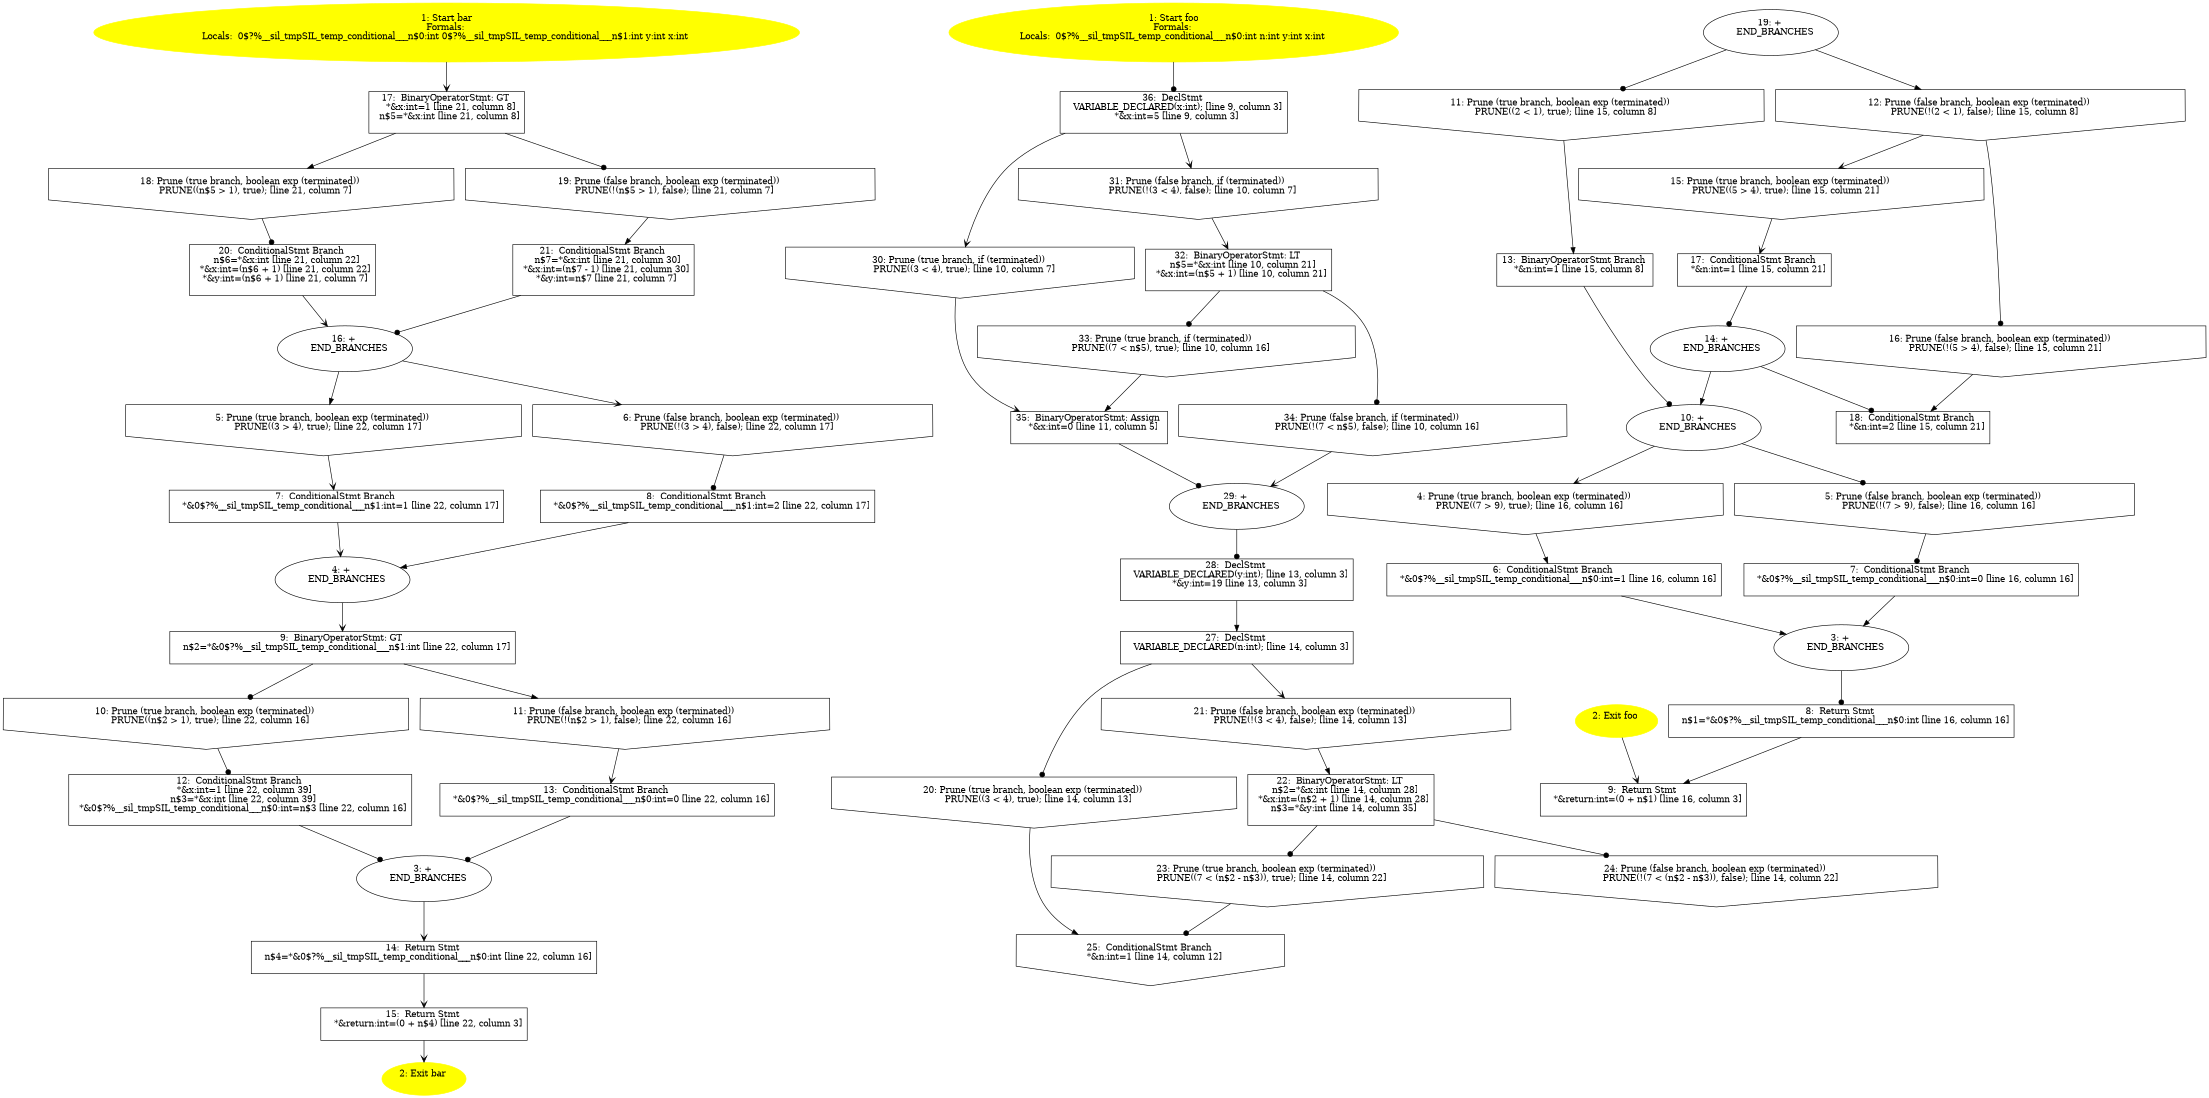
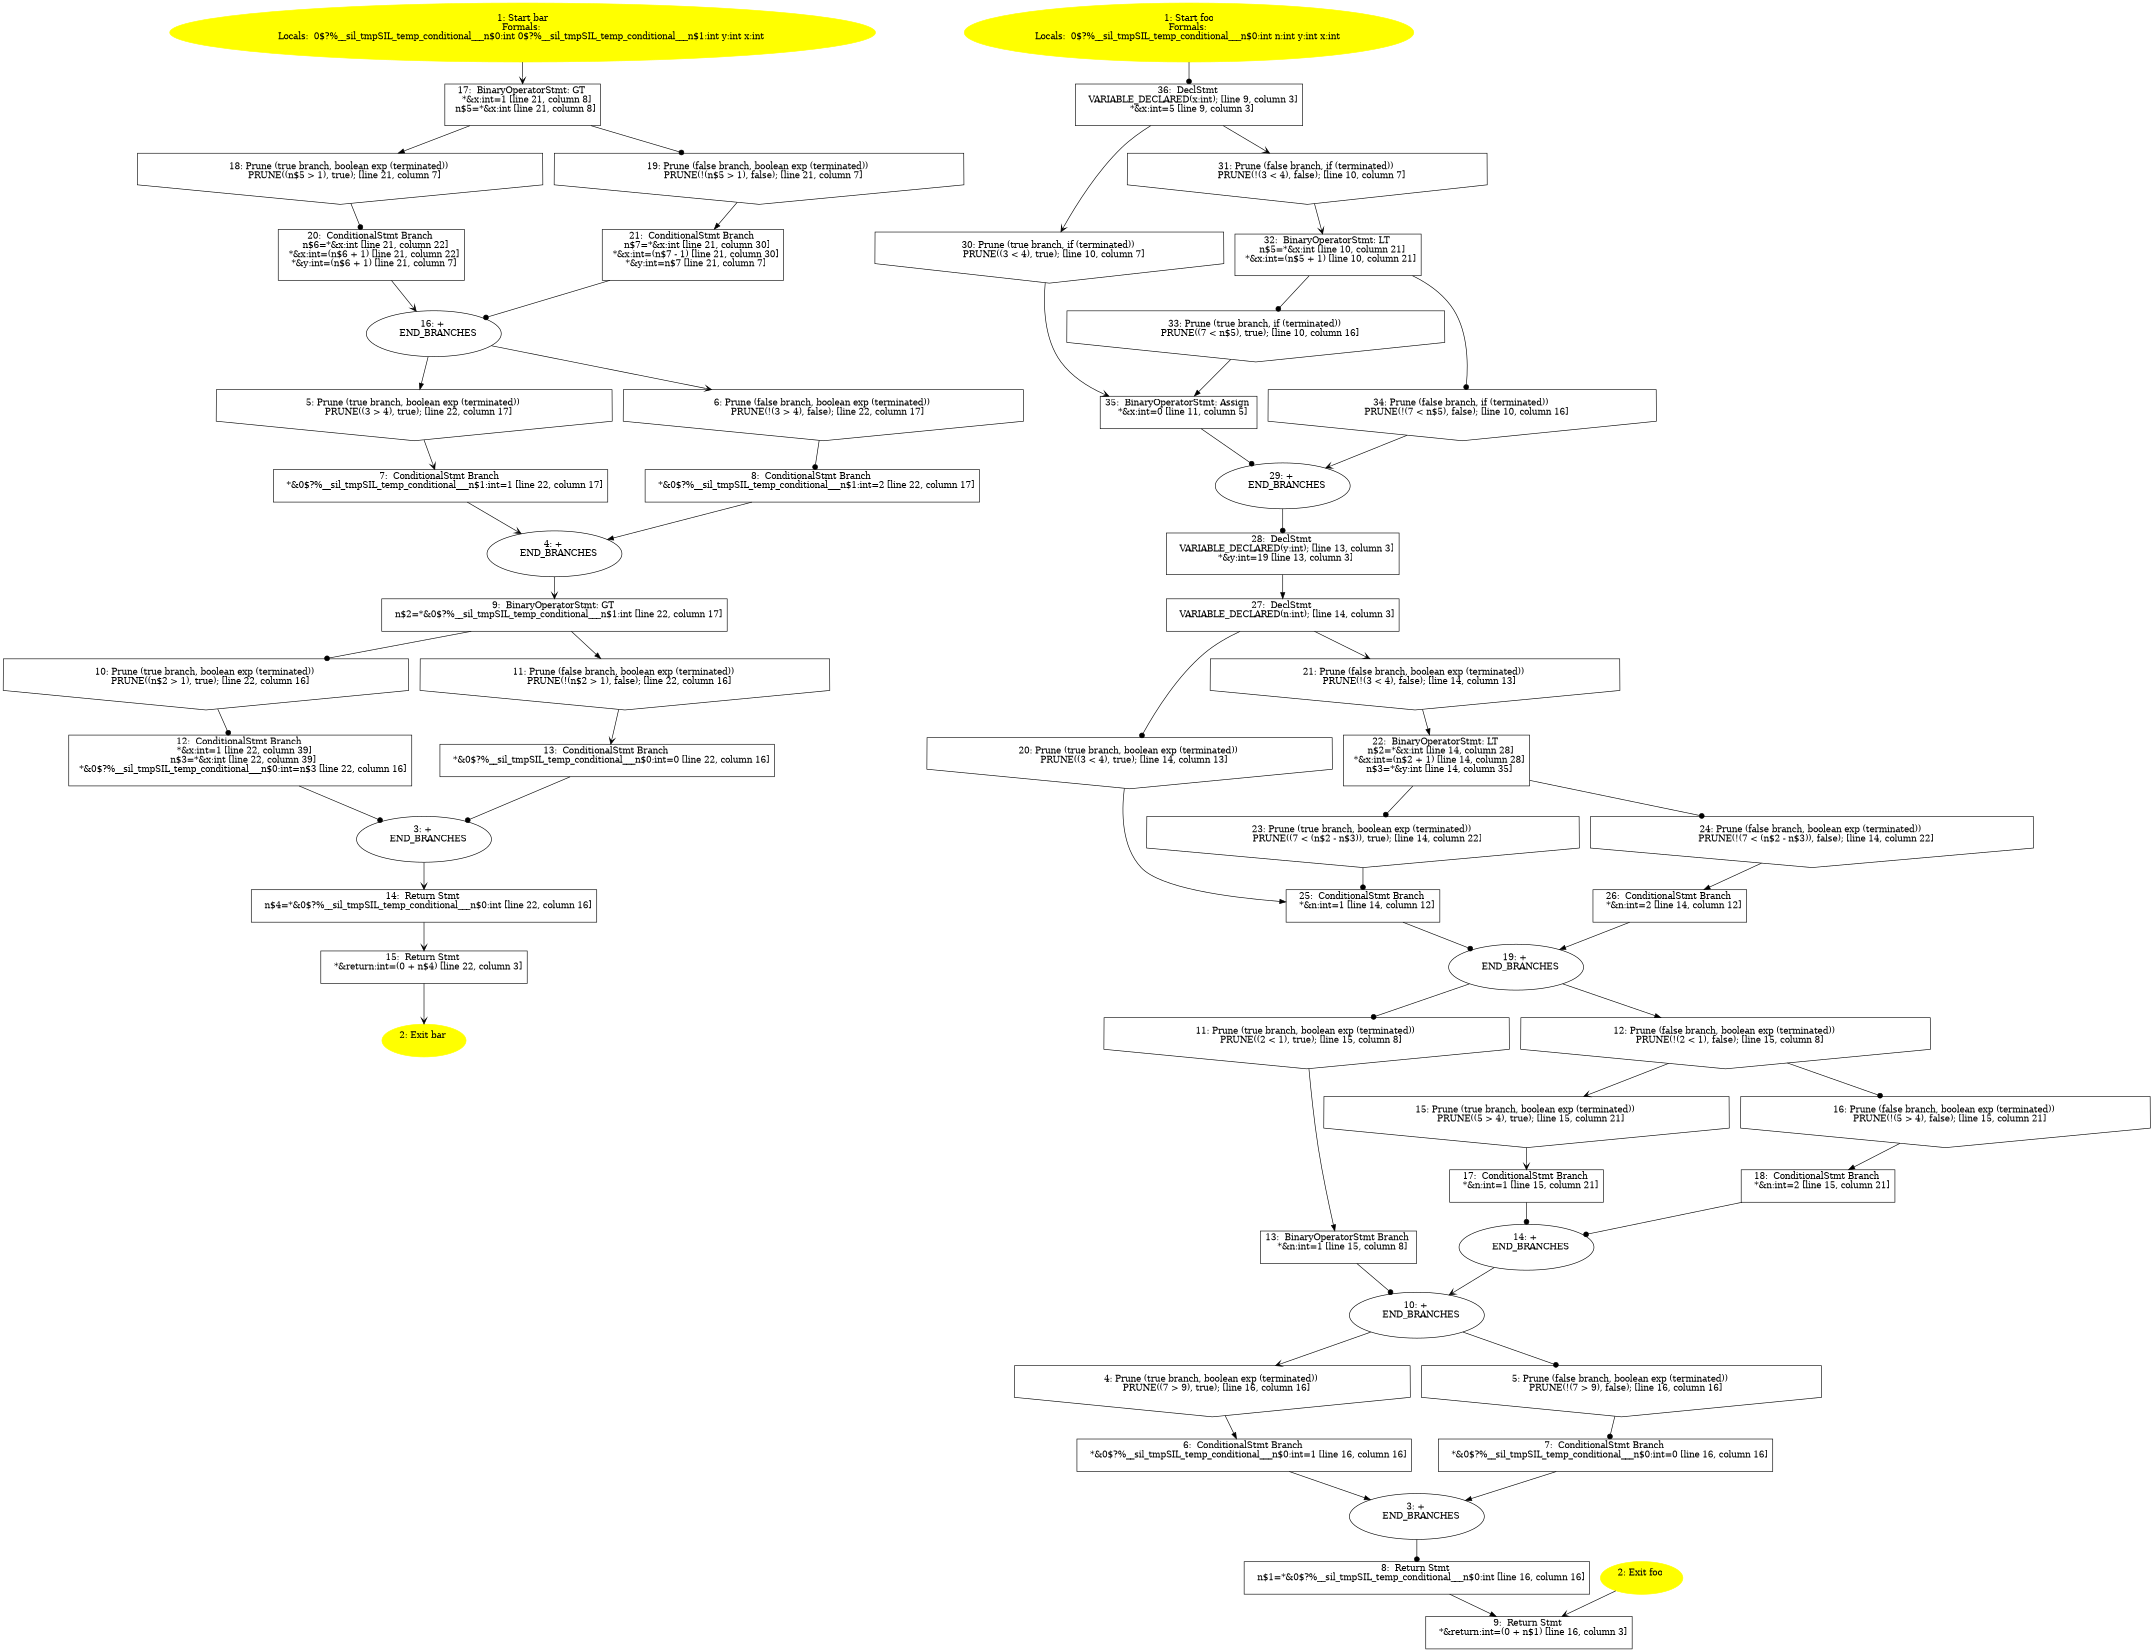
edge "14: + END_BRANCHES" -> "10: + END_BRANCHES": arrowhead normal -> vee
edge "14: + END_BRANCHES" -> "18:  ConditionalStmt Branch *&n:int=2 [line 15, column 21]": reversed
node "26:  ConditionalStmt Branch *&n:int=2 [line 14, column 12]": added
edge "25:  ConditionalStmt Branch *&n:int=1 [line 14, column 12]" -> "19: + END_BRANCHES": added
node "25:  ConditionalStmt Branch *&n:int=1 [line 14, column 12]": shape invhouse -> box
